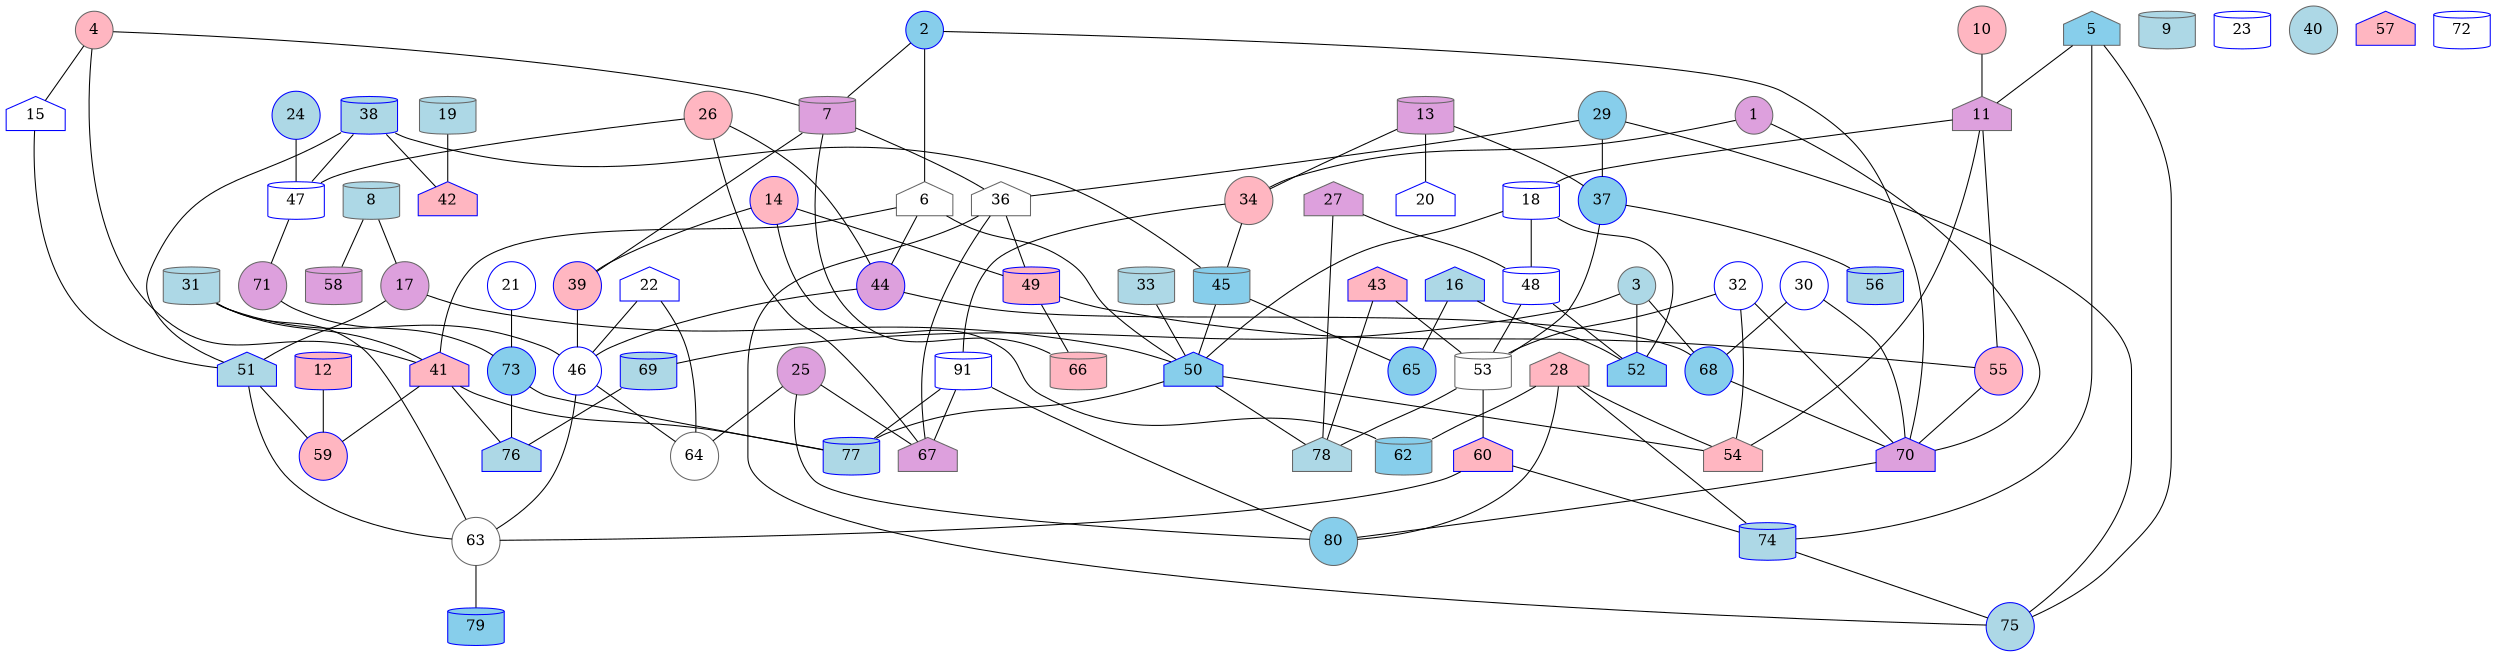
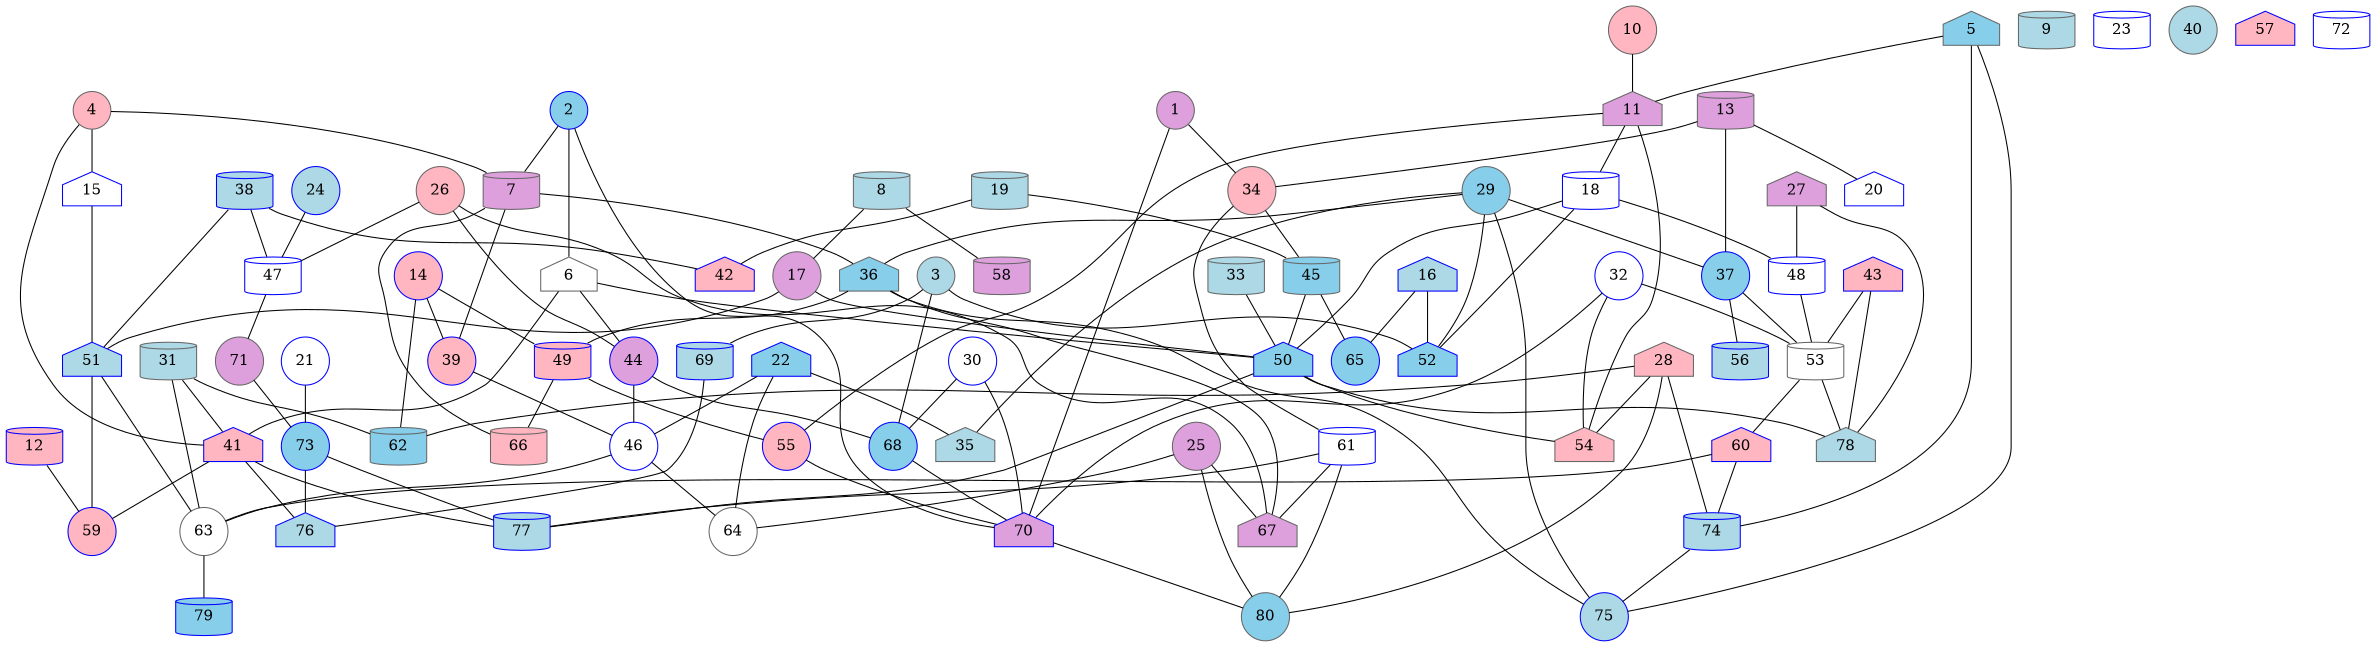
edge "38" -- "45": now "19" -- "45"
node "36": fillcolor white -> skyblue
node "22": fillcolor white -> skyblue
edge "48" -- "52": now "29" -- "52"
edge "31" -- "46": now "31" -- "62"
node "91": label "91" -> "61"
node "35": added
